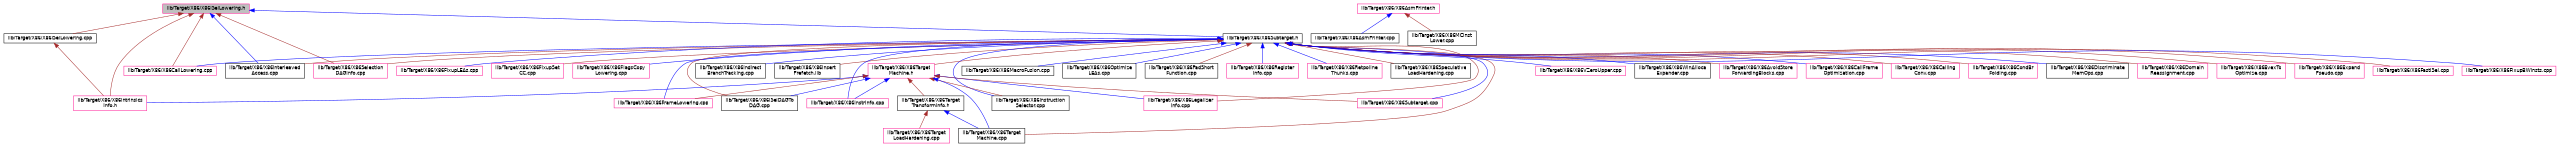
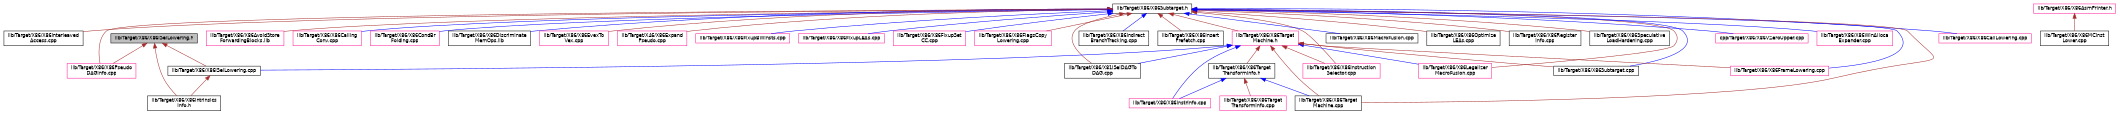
node "lib/Target/X86/X86ISelLowering.h": color deeppink -> black
edge "lib/Target/X86/X86Subtarget.h" -> "lib/Target/X86/X86ISelLowering.h": removed
node "lib/Target/X86/X86AsmPrinter.cpp": removed
edge "lib/Target/X86/X86Interleaved Access.cpp" -> "lib/Target/X86/X86ISelLowering.h": removed
edge "lib/Target/X86/X86CallLowering.cpp" -> "lib/Target/X86/X86ISelLowering.h": removed
edge "lib/Target/X86/X86InstrInfo.cpp" -> "lib/Target/X86/X86Subtarget.h": now "lib/Target/X86/X86InstrInfo.cpp" -> "lib/Target/X86/X86Target TransformInfo.h"
edge "lib/Target/X86/X86FlagsCopy Lowering.cpp" -> "lib/Target/X86/X86Subtarget.h": color blue -> brown
edge "lib/Target/X86/X86FixupSet CC.cpp" -> "lib/Target/X86/X86Subtarget.h": color brown -> blue
edge "lib/Target/X86/X86Optimize LEAs.cpp" -> "lib/Target/X86/X86Subtarget.h": color blue -> brown
edge "lib/Target/X86/X86Calling Conv.cpp" -> "lib/Target/X86/X86Subtarget.h": color brown -> blue
edge "lib/Target/X86/X86CondBr Folding.cpp" -> "lib/Target/X86/X86Subtarget.h": color brown -> blue
edge "lib/Target/X86/X86Instruction Selector.cpp" -> "lib/Target/X86/X86Subtarget.h": color blue -> brown
edge "lib/Target/X86/X86Register Info.cpp" -> "lib/Target/X86/X86Subtarget.h": color blue -> brown
node "lib/Target/X86/X86Selection DAGInfo.cpp": label "lib/Target/X86/X86Selection DAGInfo.cpp" -> "lib/Target/X86/X86Pseudo DAGInfo.cpp"
node "lib/Target/X86/X86Insert Prefetch.lib": label "lib/Target/X86/X86Insert Prefetch.lib" -> "lib/Target/X86/X86Insert Prefetch.cpp"
node "lib/Target/X86/X86PadShort Function.cpp": removed
node "lib/Target/X86/X86Register Info.cpp": color deeppink -> black
node "lib/Target/X86/X86Retpoline Thunks.cpp": removed
node "lib/Target/X86/X86VZeroUpper.cpp": label "lib/Target/X86/X86VZeroUpper.cpp" -> "cpp/Target/X86/X86VZeroUpper.cpp"
node "lib/Target/X86/X86WinAlloca Expander.cpp": color black -> deeppink
node "lib/Target/X86/X86AvoidStore ForwardingBlocks.cpp": label "lib/Target/X86/X86AvoidStore ForwardingBlocks.cpp" -> "lib/Target/X86/X86AvoidStore ForwardingBlocks.lib"
node "lib/Target/X86/X86CallFrame Optimization.cpp": removed
node "lib/Target/X86/X86Discriminate MemOps.cpp": label "lib/Target/X86/X86Discriminate MemOps.cpp" -> "lib/Target/X86/X86Discriminate MemOps.lib"
node "lib/Target/X86/X86Domain Reassignment.cpp": removed
node "lib/Target/X86/X86EvexTo Optimize.cpp": label "lib/Target/X86/X86EvexTo Optimize.cpp" -> "lib/Target/X86/X86EvexTo Vex.cpp"
node "lib/Target/X86/X86Expand Pseudo.cpp": label "lib/Target/X86/X86Expand Pseudo.cpp" -> "lib/Target/X46/X86Expand Pseudo.cpp"
node "lib/Target/X86/X86FastISel.cpp": removed
edge "lib/Target/X86/X86Intrinsics Info.h" -> "lib/Target/X86/X86Target Machine.h": now "lib/Target/X86/X86ISelLowering.cpp" -> "lib/Target/X86/X86Target Machine.h"
edge "lib/Target/X86/X86Target Machine.cpp" -> "lib/Target/X86/X86Target Machine.h": color blue -> brown
node "lib/Target/X86/X86Intrinsics Info.h": color deeppink -> black
node "lib/Target/X86/X86ISelDAGTo DAG.cpp": label "lib/Target/X86/X86ISelDAGTo DAG.cpp" -> "lib/Target/X86/X81ISelDAGTo DAG.cpp"
node "lib/Target/X86/X86Instruction Selector.cpp": color black -> deeppink
node "lib/Target/X86/X86Legalizer Info.cpp": label "lib/Target/X86/X86Legalizer Info.cpp" -> "lib/Target/X86/X86Legalizer MacroFusion.cpp"
node "lib/Target/X86/X86Subtarget.cpp": color deeppink -> black
node "lib/Target/X86/X86Target LoadHardening.cpp": label "lib/Target/X86/X86Target LoadHardening.cpp" -> "lib/Target/X86/X86Target TransformInfo.cpp"
